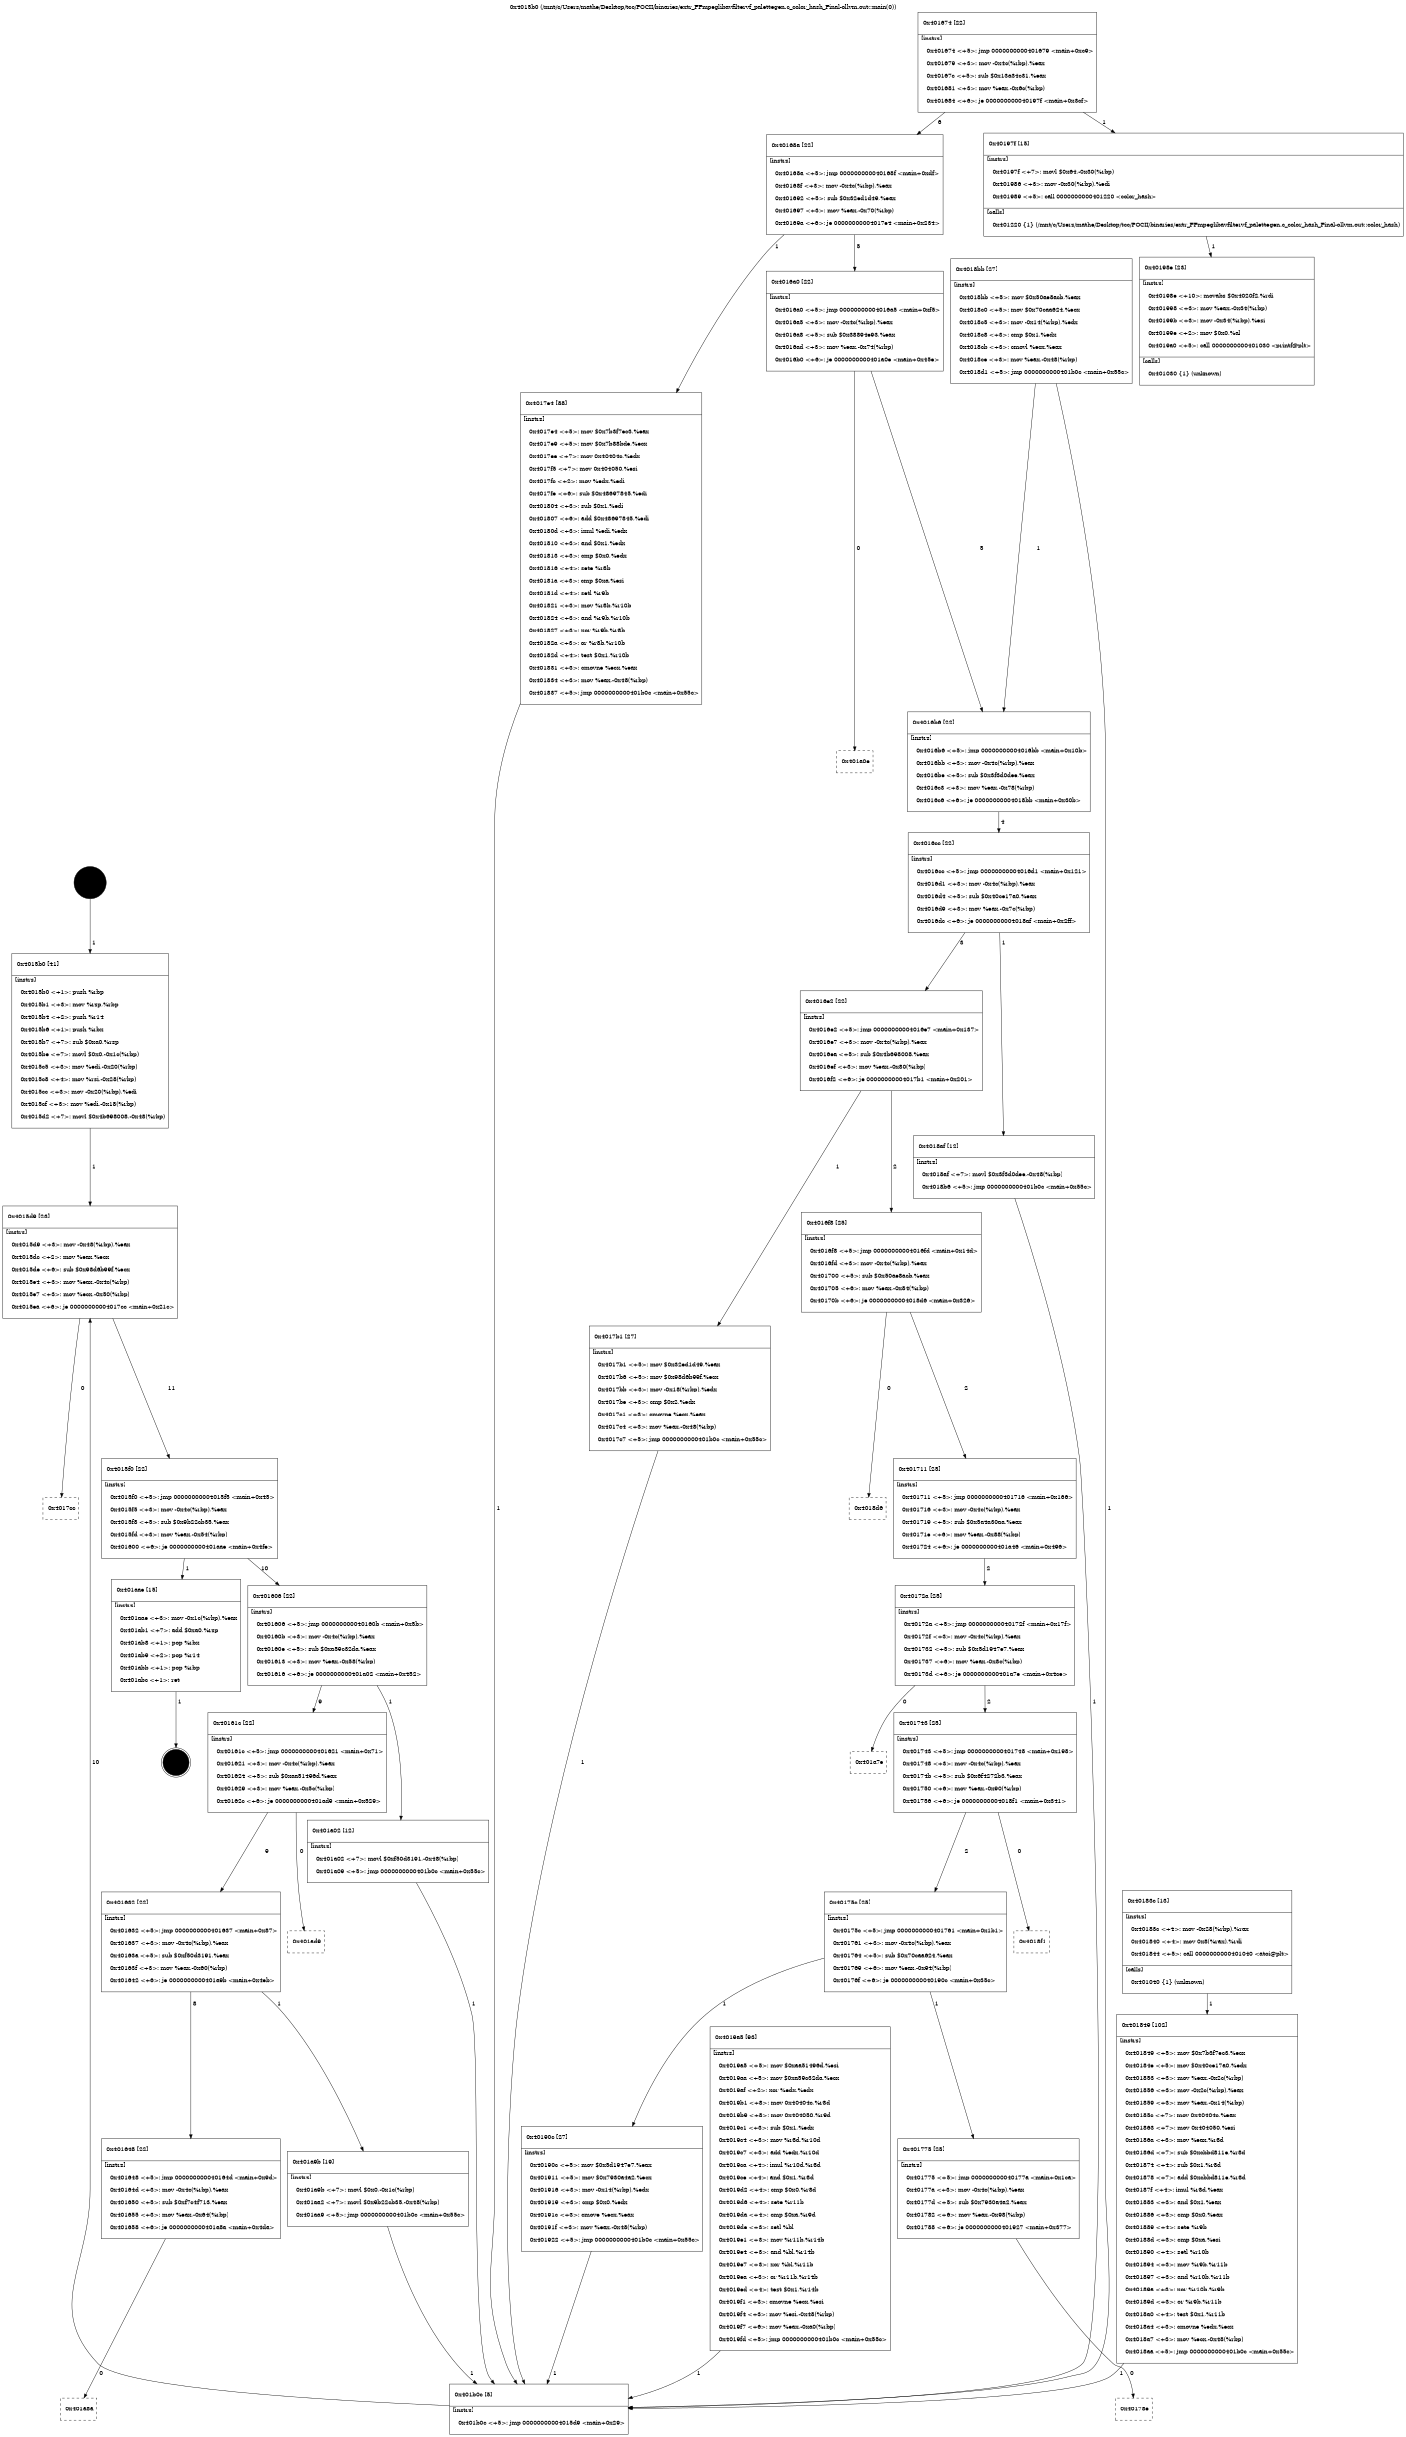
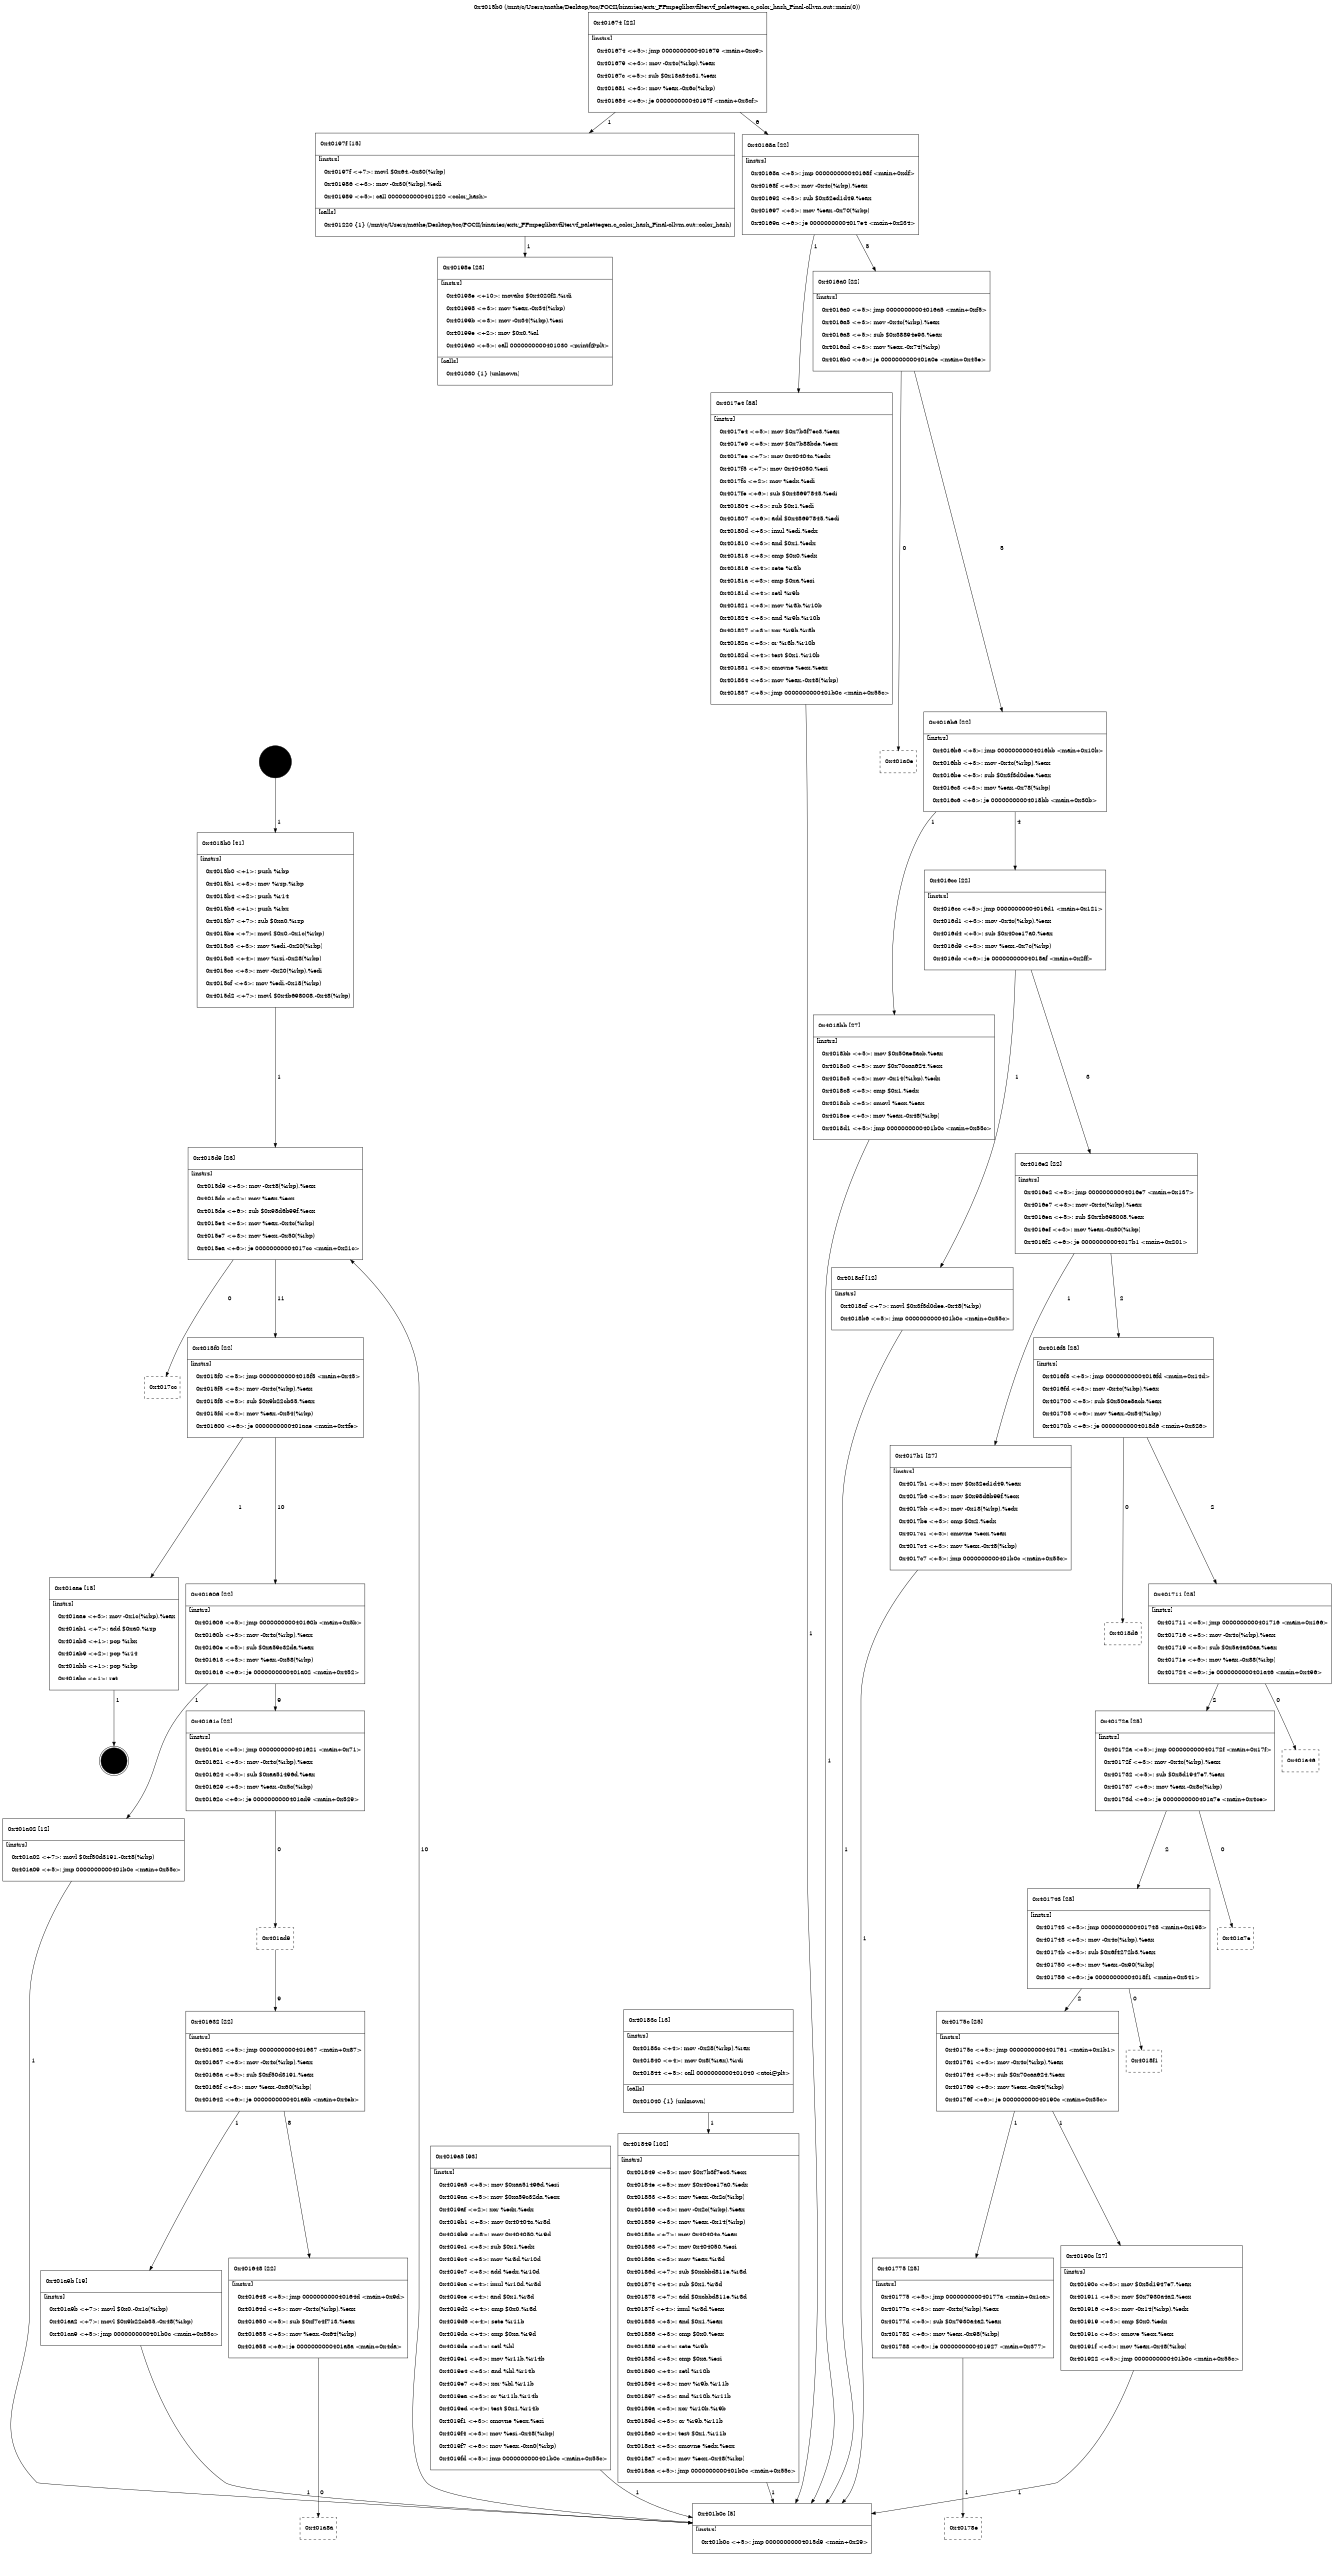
edge "0x4018bb [27]" -> "0x4016b6 [22]": reversed
node "0x401a46": added
edge "0x40161c [22]" -> "0x401632 [22]": now "0x401ad9" -> "0x401632 [22]"
edge "0x401775 [25]" -> "0x40178e": label " 0" -> " 1"
